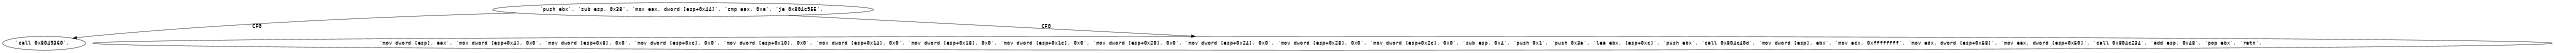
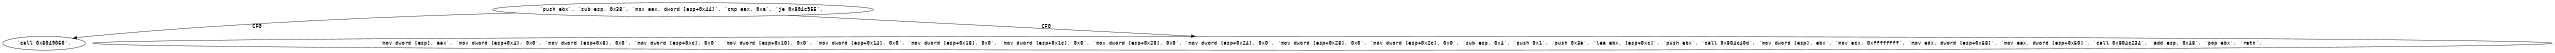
node "'call 0x8049360',": label "'call 0x8049360'," -> "'call 0x8049060',"
